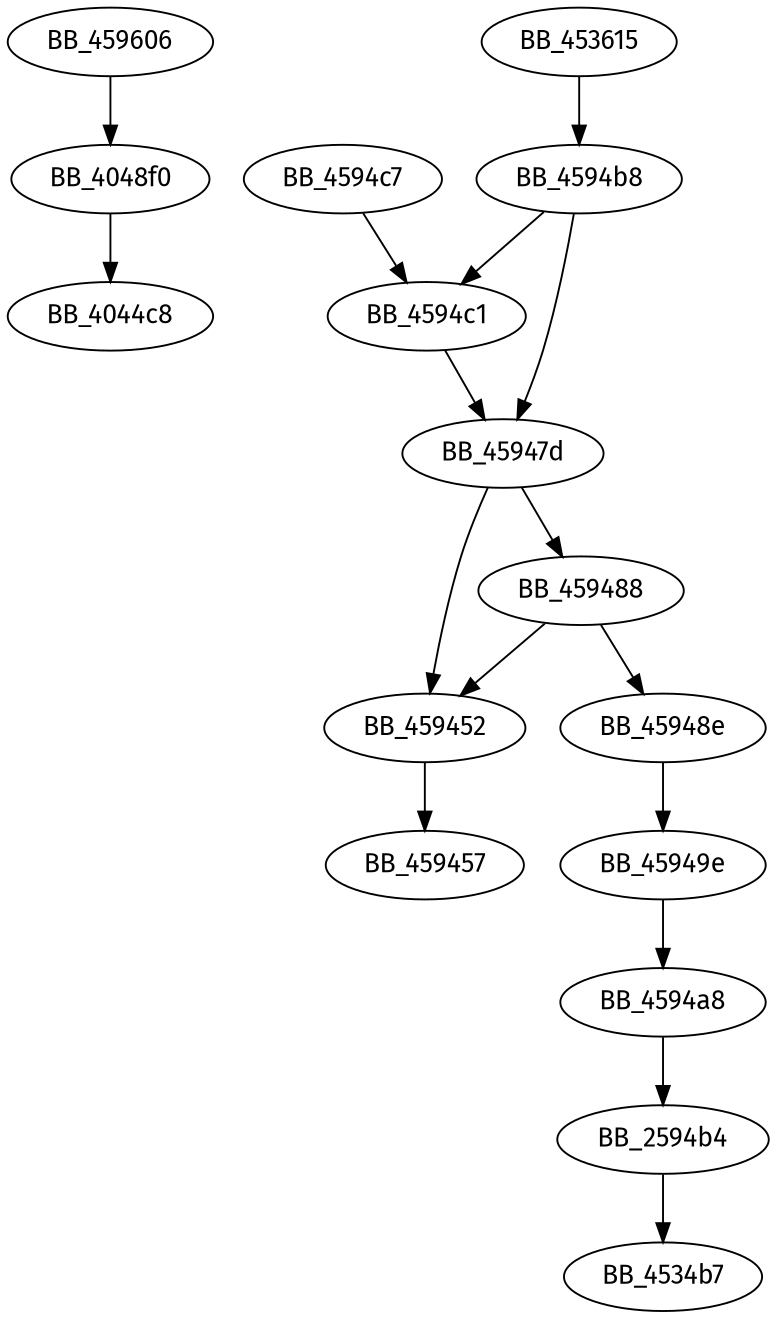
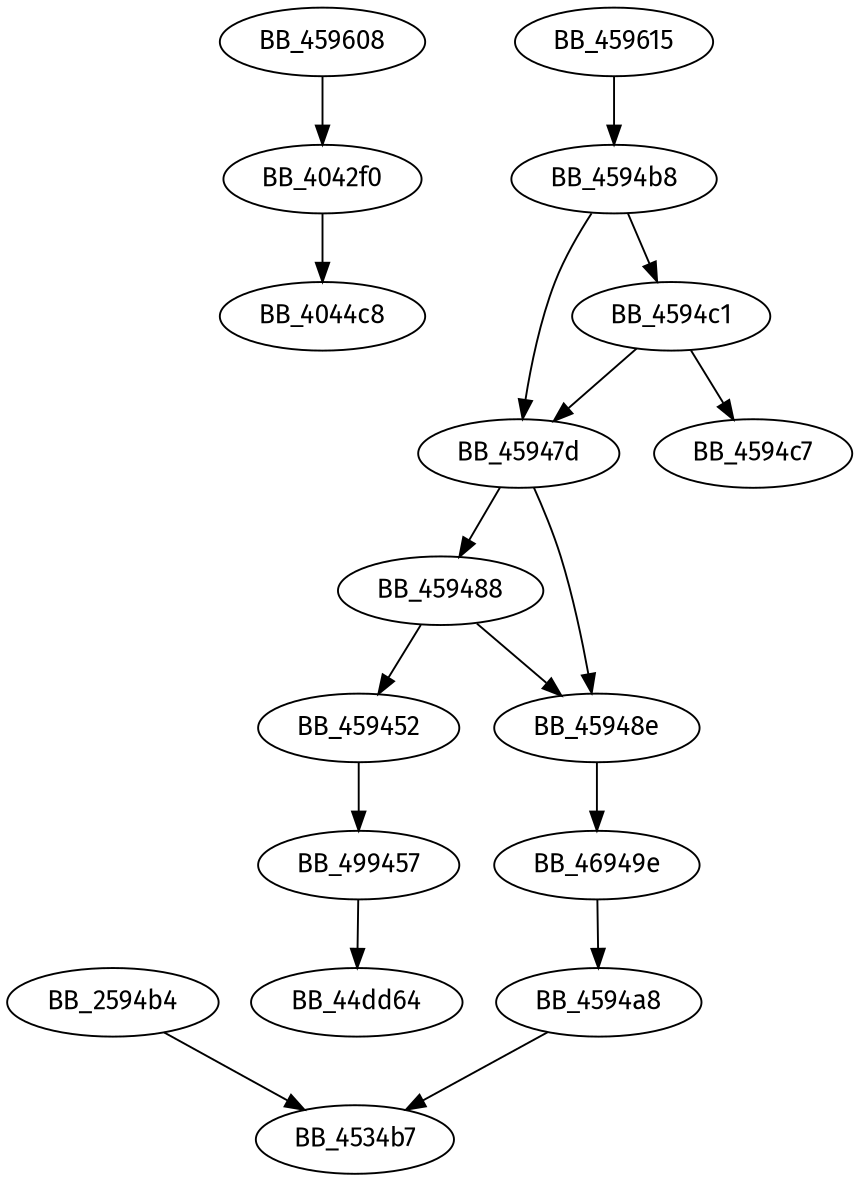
node "BB_459606": label "BB_459606" -> "BB_459608"
node "BB_453615": label "BB_453615" -> "BB_459615"
node "BB_4048f0": label "BB_4048f0" -> "BB_4042f0"
edge "BB_4594c7" -> "BB_4594c1": reversed
edge "BB_45947d" -> "BB_459452": now "BB_45947d" -> "BB_45948e"
node "BB_459457": label "BB_459457" -> "BB_499457"
node "BB_45949e": label "BB_45949e" -> "BB_46949e"
node "BB_44dd64": added
edge "BB_4594a8" -> "BB_2594b4": now "BB_4594a8" -> "BB_4534b7"
